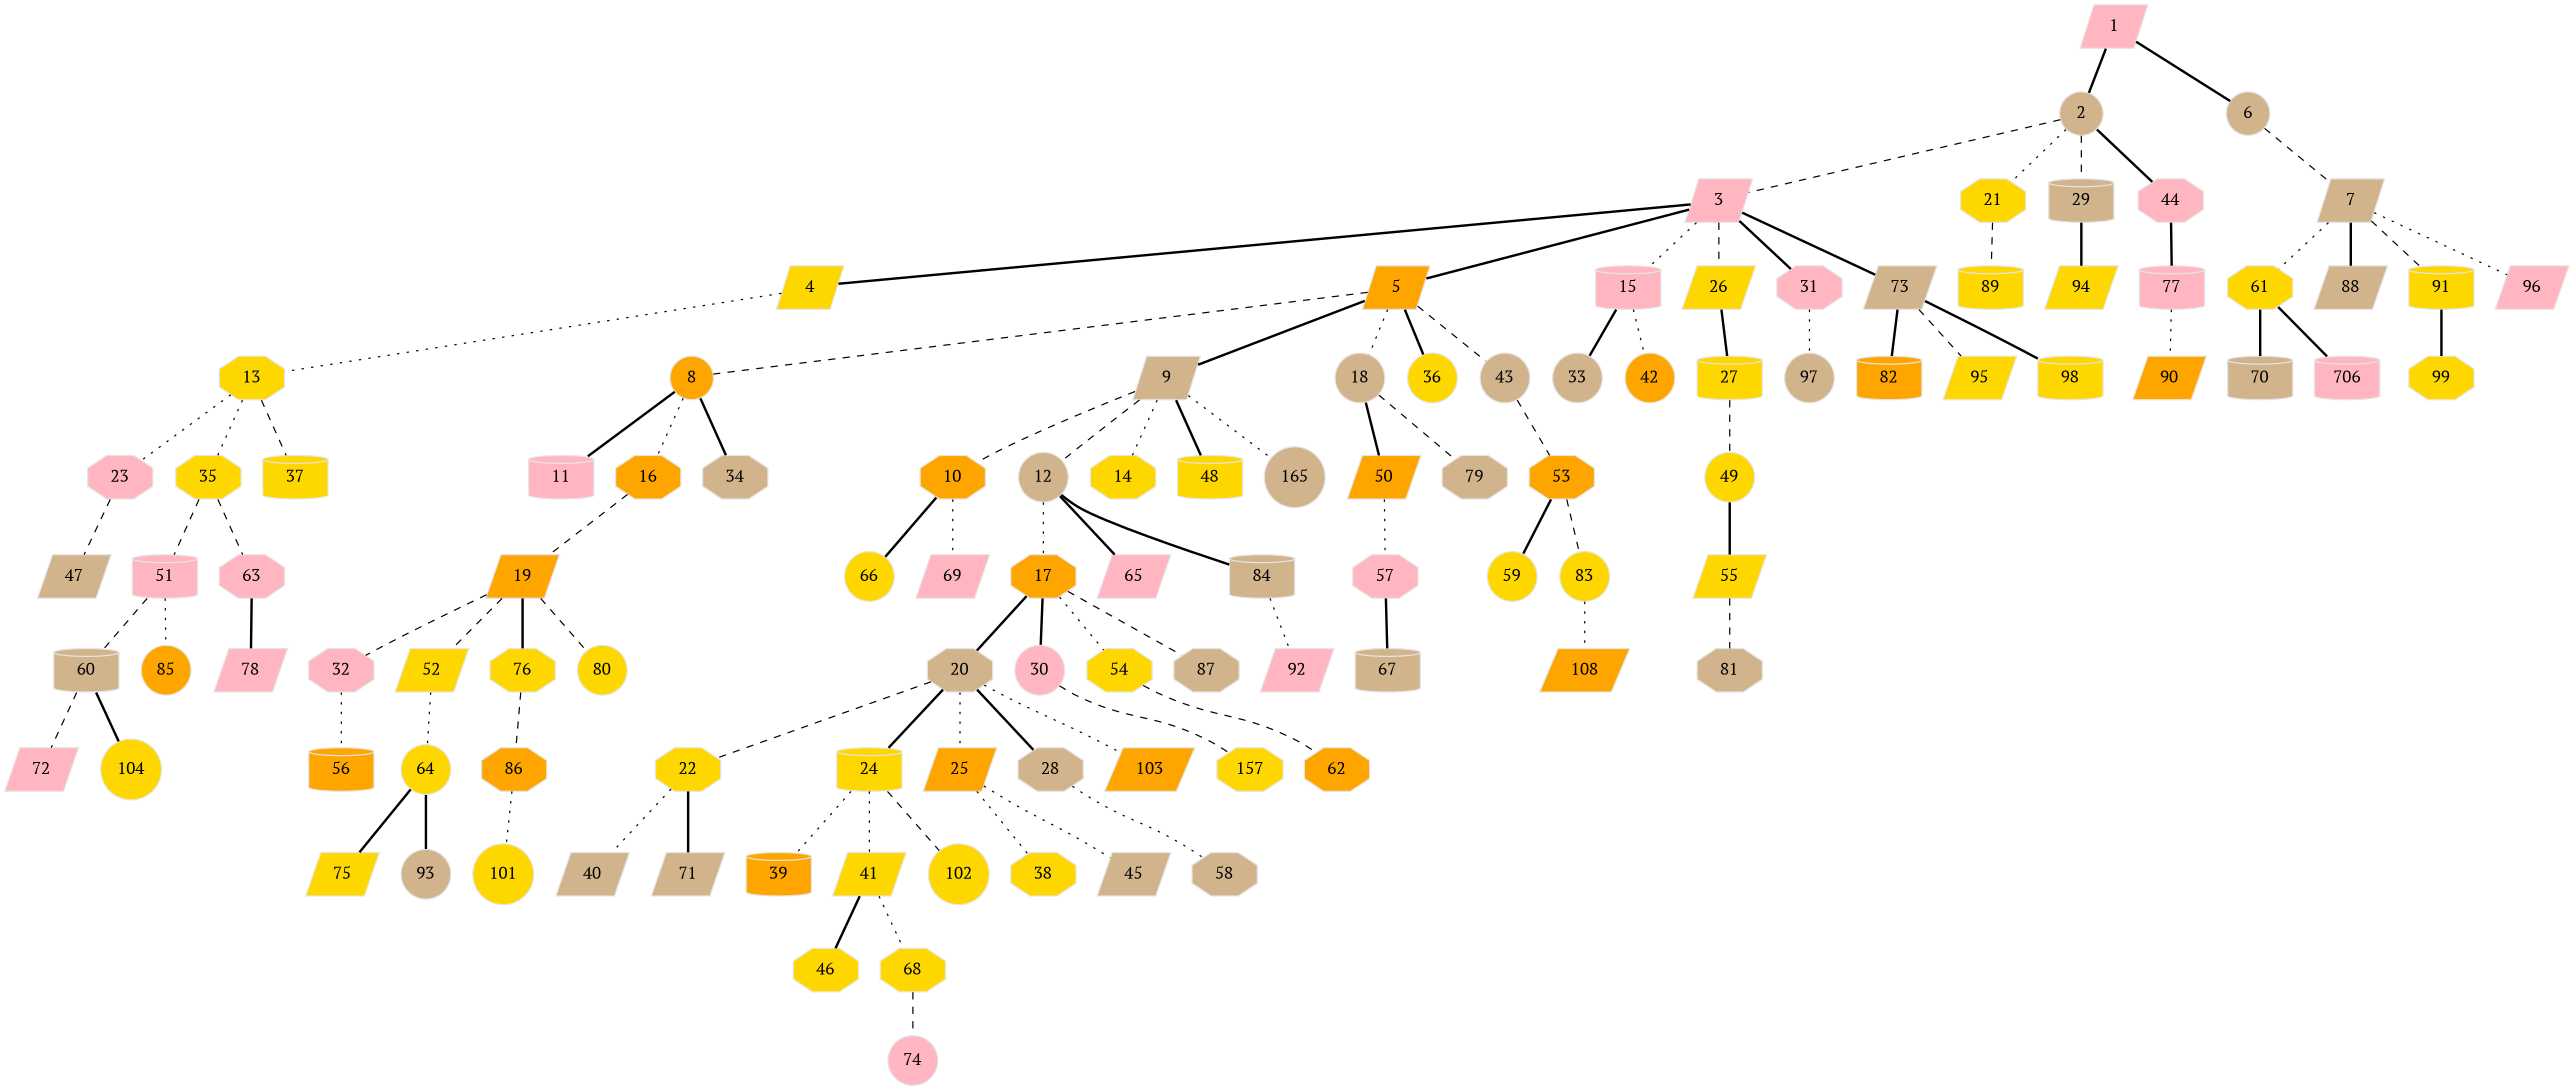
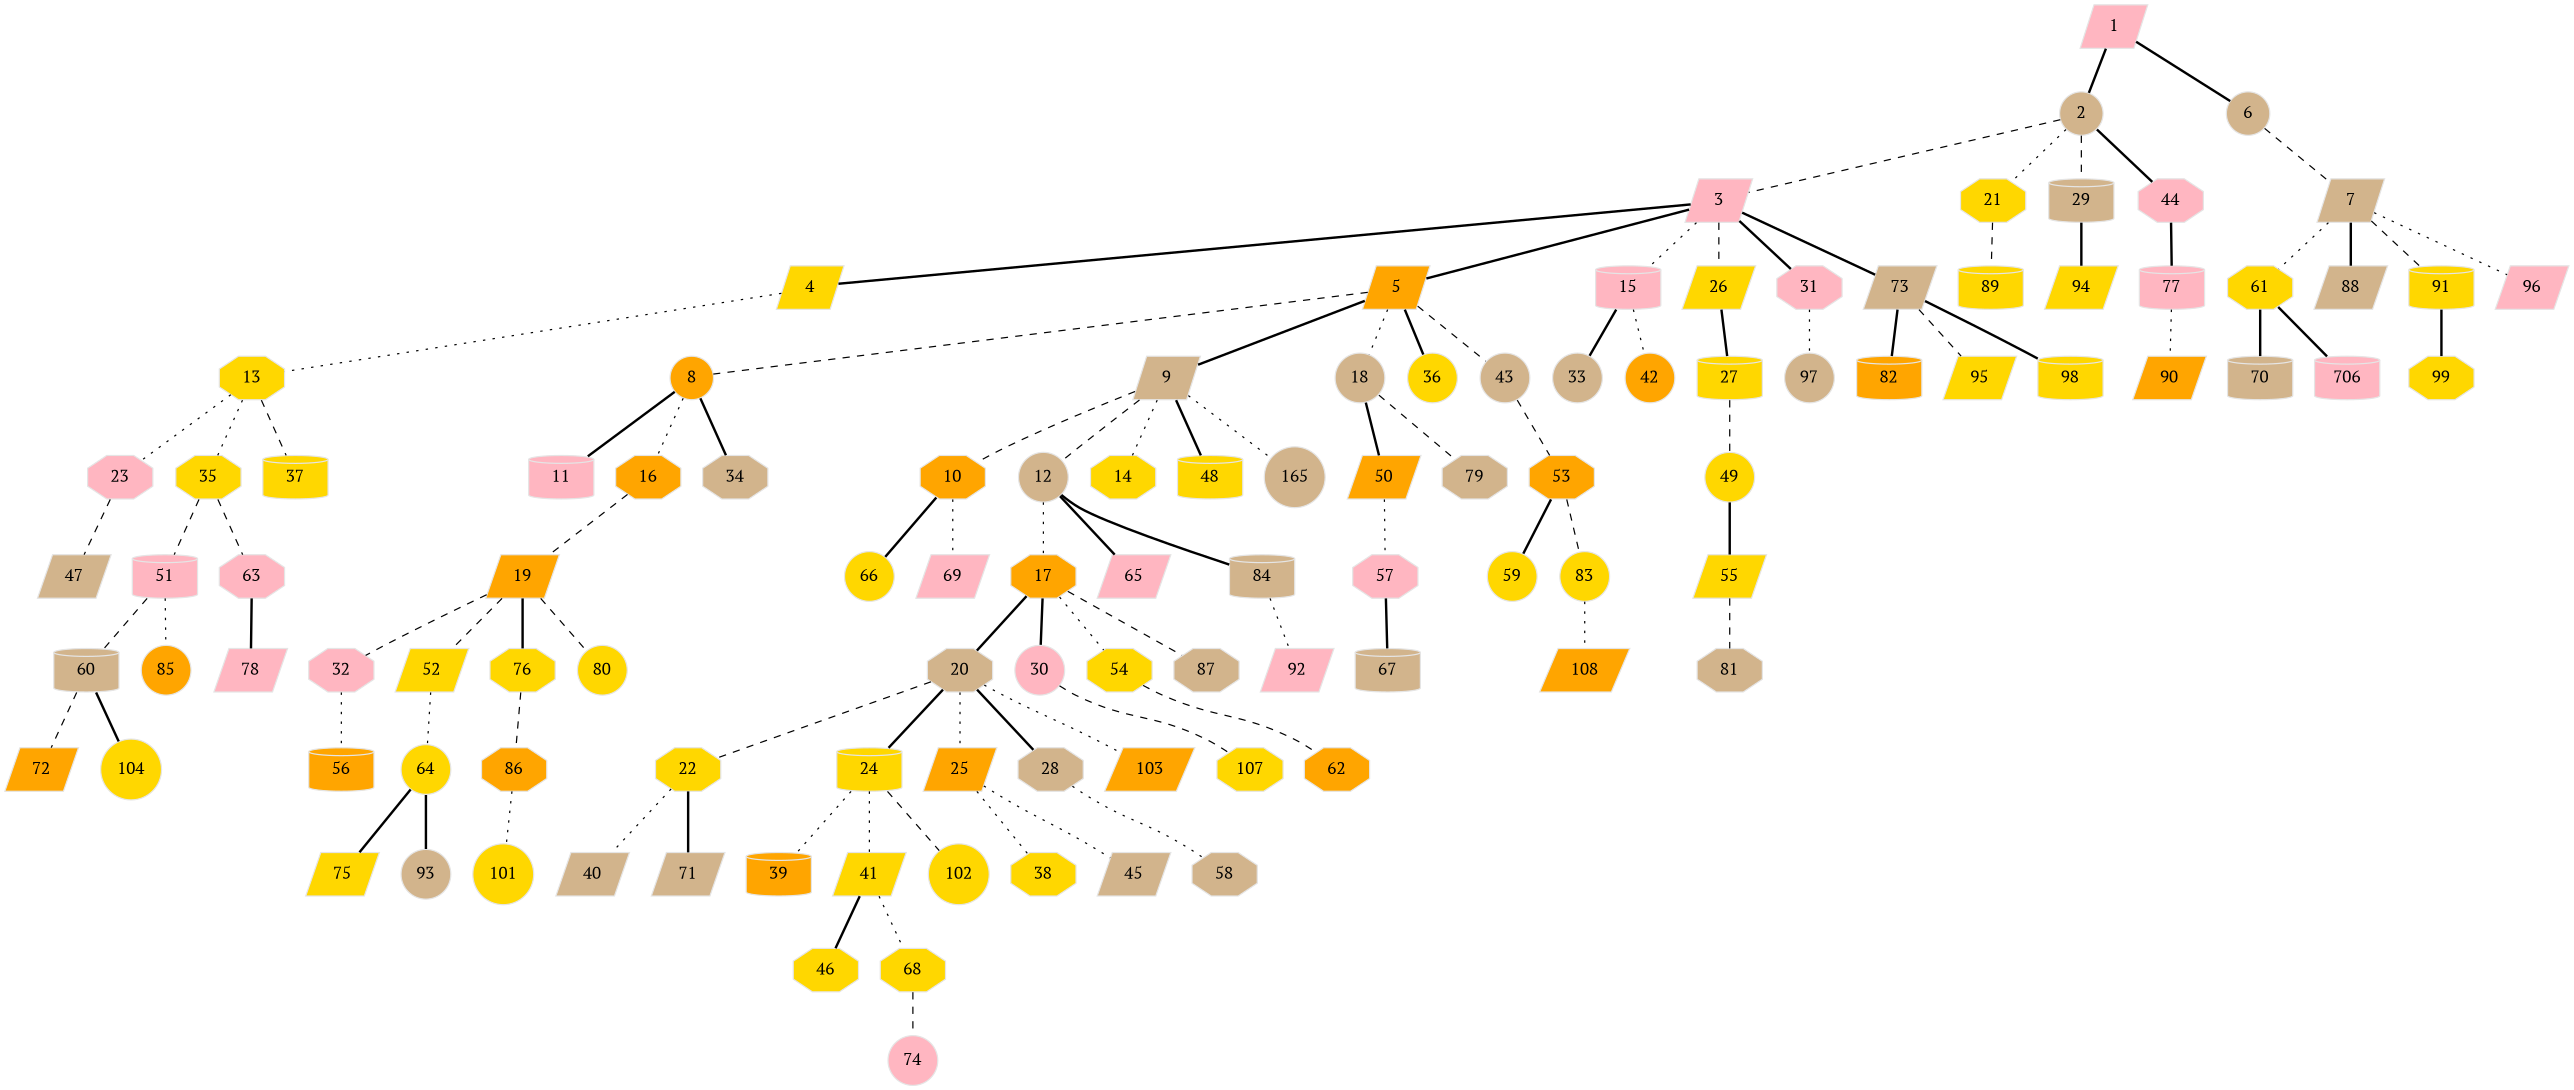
node "72": fillcolor lightpink -> orange
node "157": label "157" -> "107"
